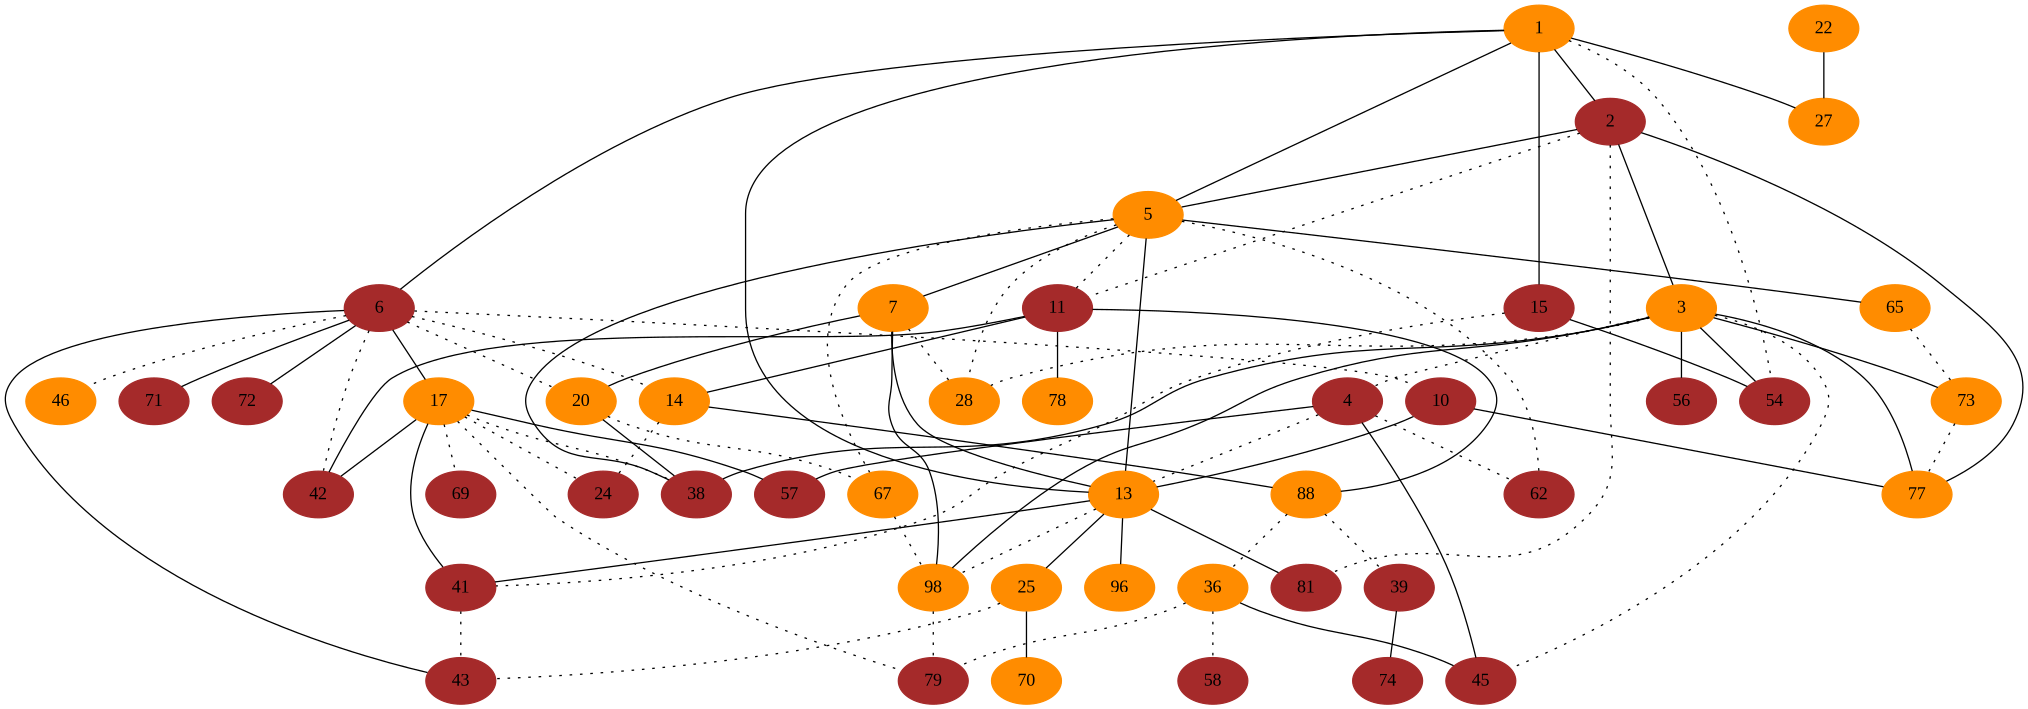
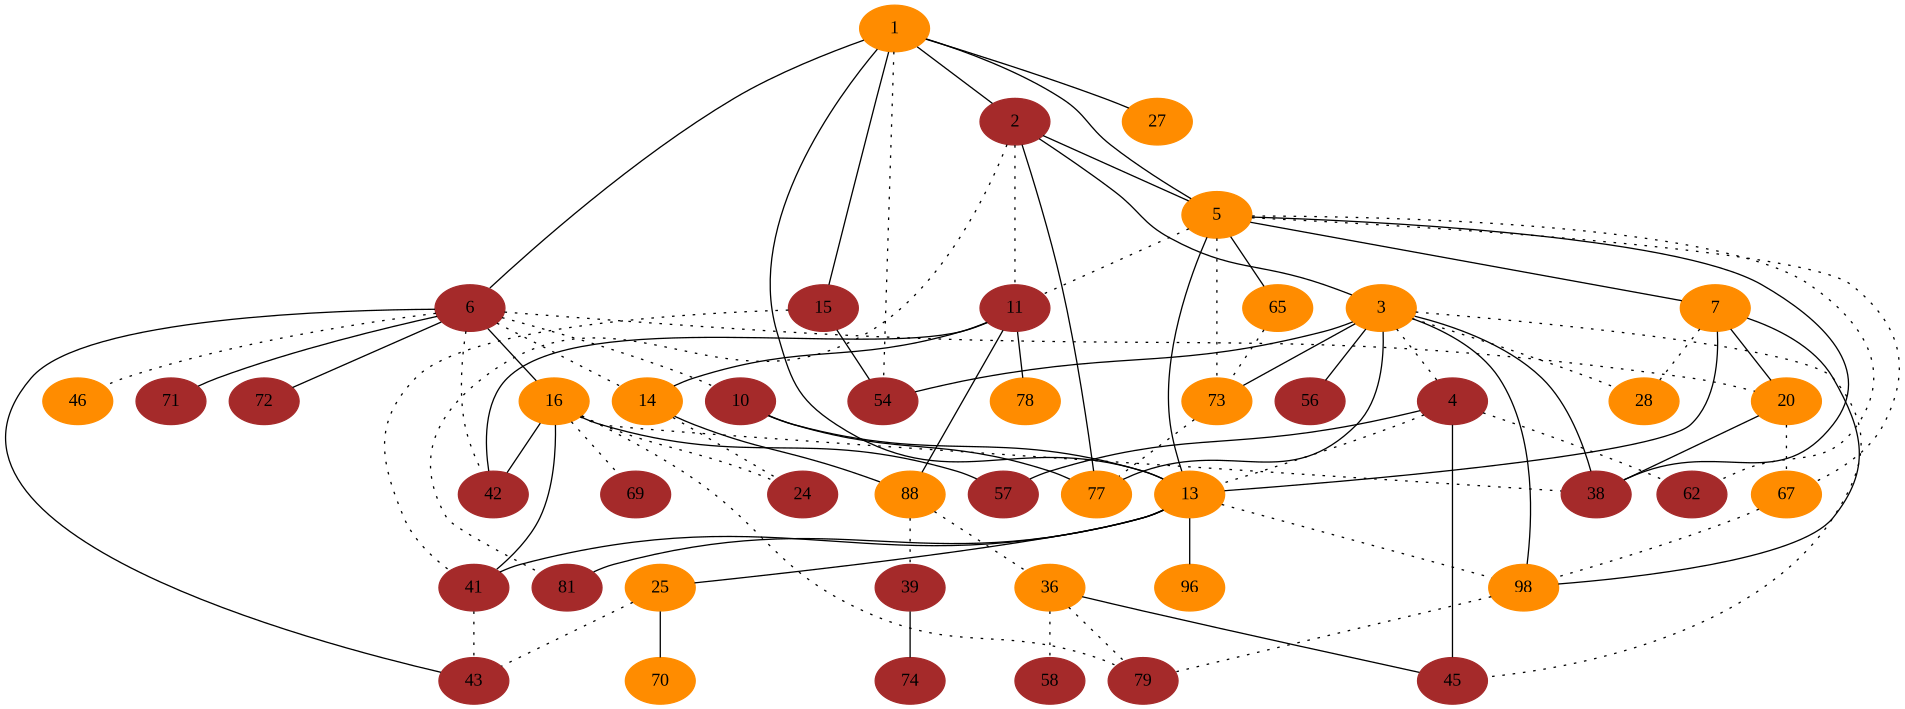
node "22": removed
edge "5" -- "28": now "5" -- "73"
node "17": label "17" -> "16"
